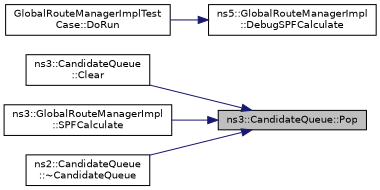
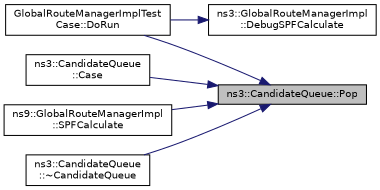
node "ns5::GlobalRouteManagerImpl ::DebugSPFCalculate": label "ns5::GlobalRouteManagerImpl ::DebugSPFCalculate" -> "ns3::GlobalRouteManagerImpl ::DebugSPFCalculate"
edge "GlobalRouteManagerImplTest Case::DoRun" -> "ns3::CandidateQueue::Pop": added
node "ns3::CandidateQueue ::Clear": label "ns3::CandidateQueue ::Clear" -> "ns3::CandidateQueue ::Case"
node "ns3::GlobalRouteManagerImpl ::SPFCalculate": label "ns3::GlobalRouteManagerImpl ::SPFCalculate" -> "ns9::GlobalRouteManagerImpl ::SPFCalculate"
node "ns2::CandidateQueue ::~CandidateQueue": label "ns2::CandidateQueue ::~CandidateQueue" -> "ns3::CandidateQueue ::~CandidateQueue"
